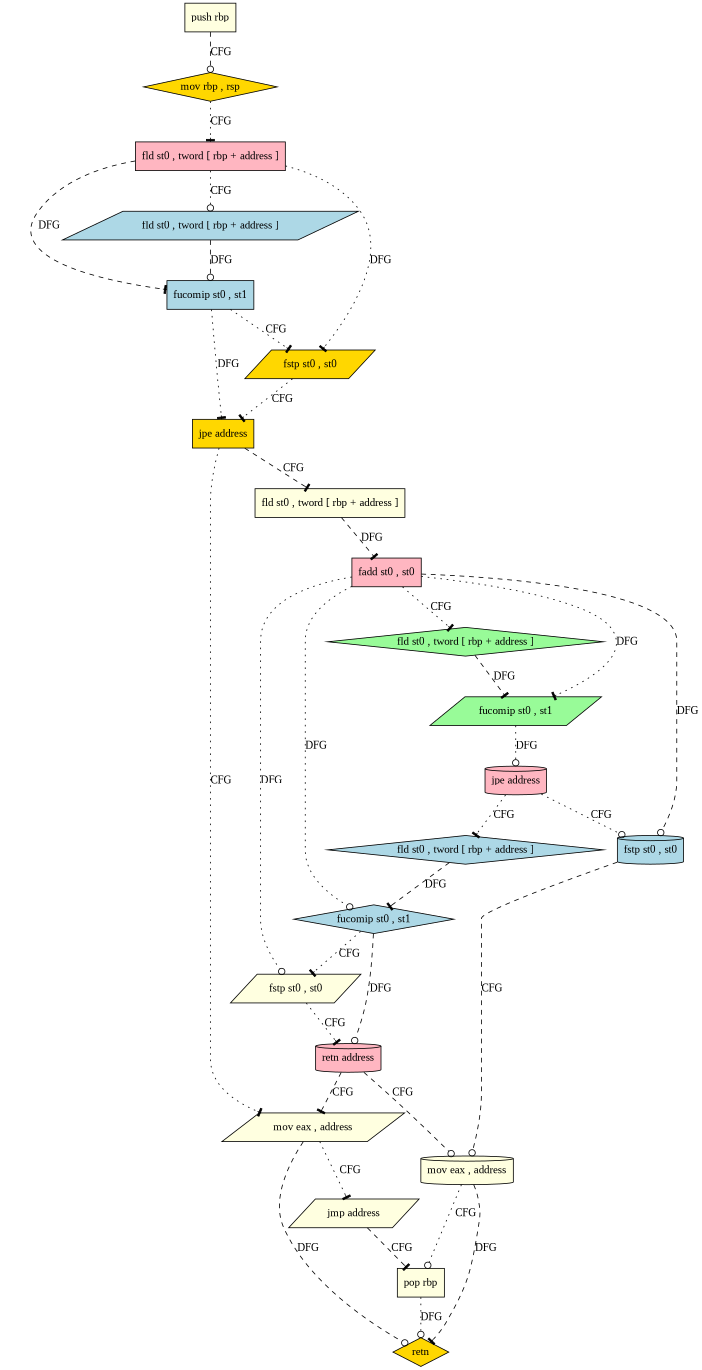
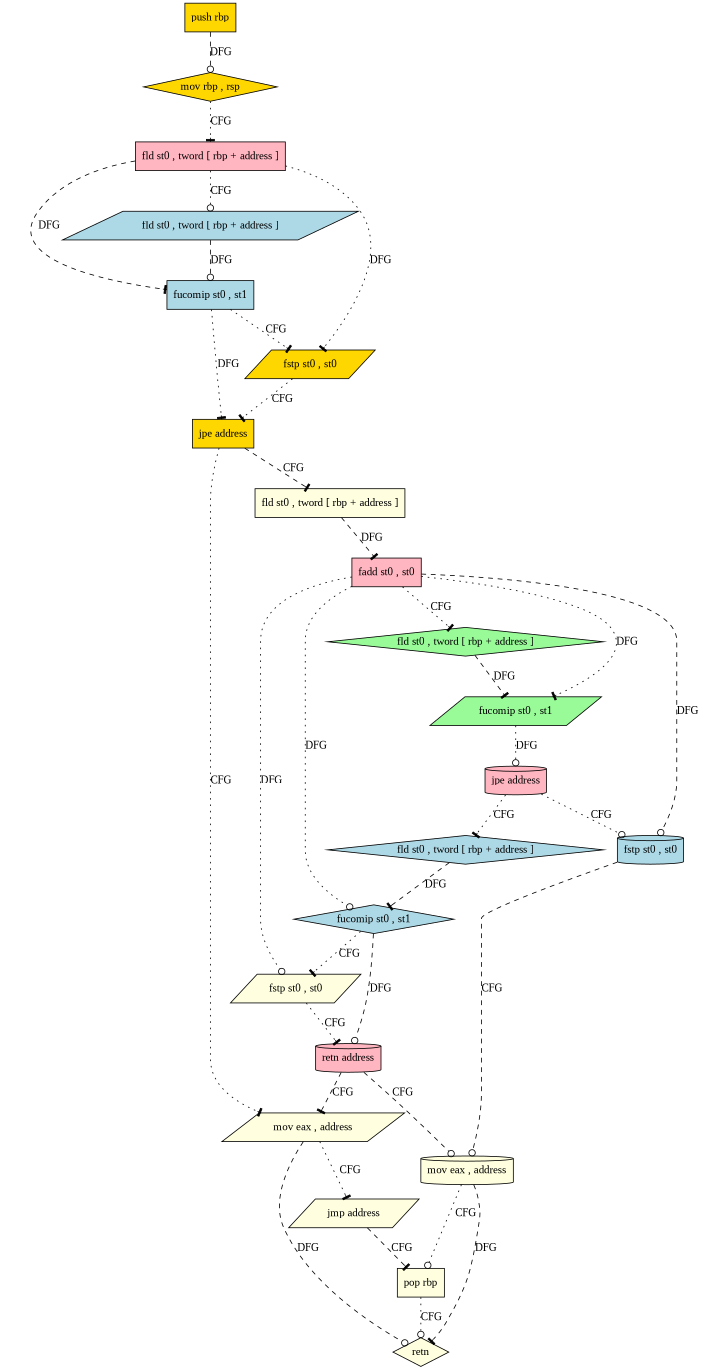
node "push rbp": fillcolor lightyellow -> gold
edge "push rbp" -> "mov rbp , rsp": label "CFG" -> "DFG"
edge "pop rbp" -> "retn": label "DFG" -> "CFG"
node "retn": fillcolor gold -> lightyellow
